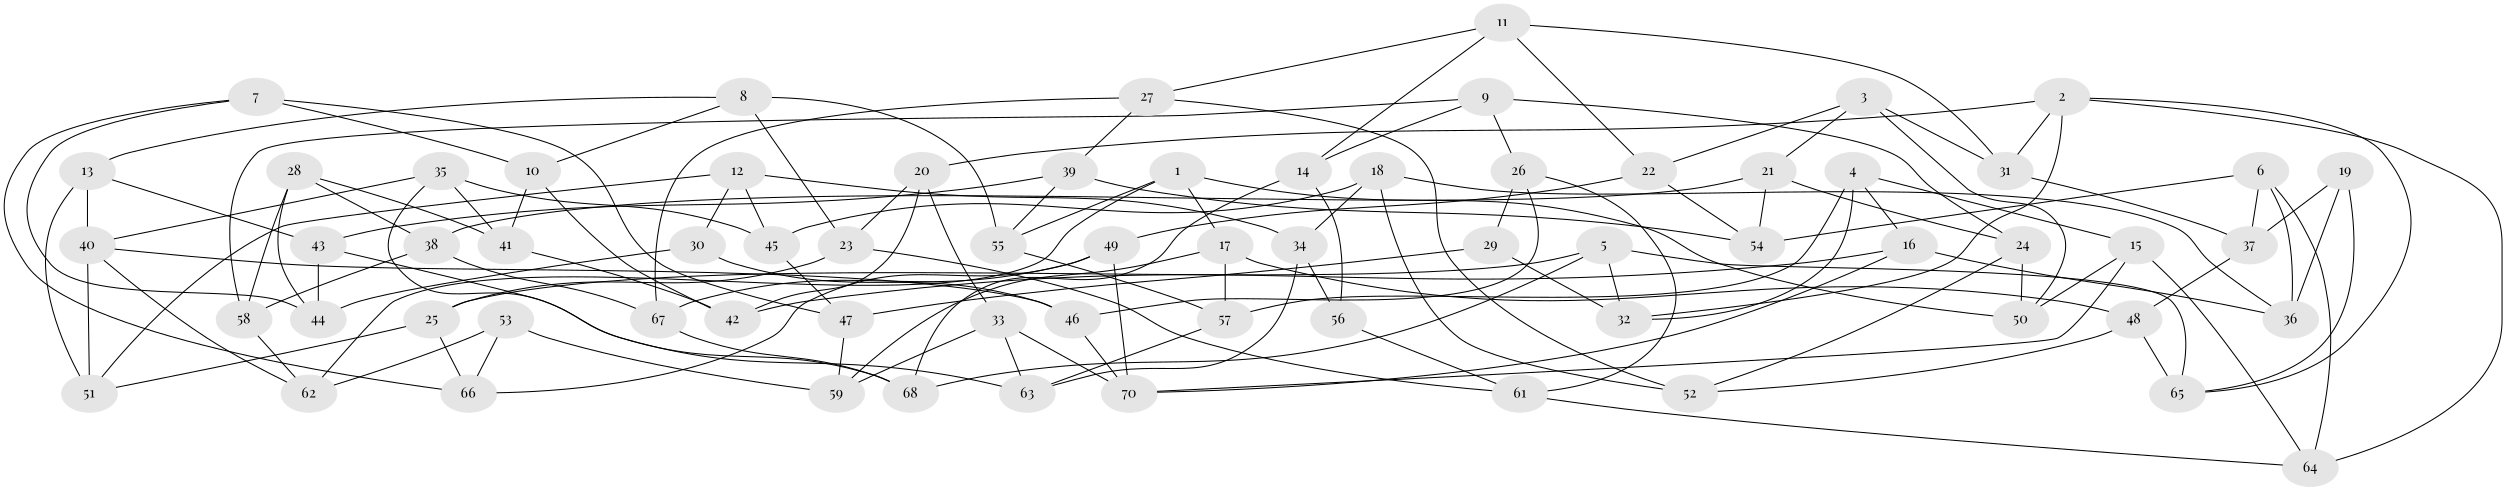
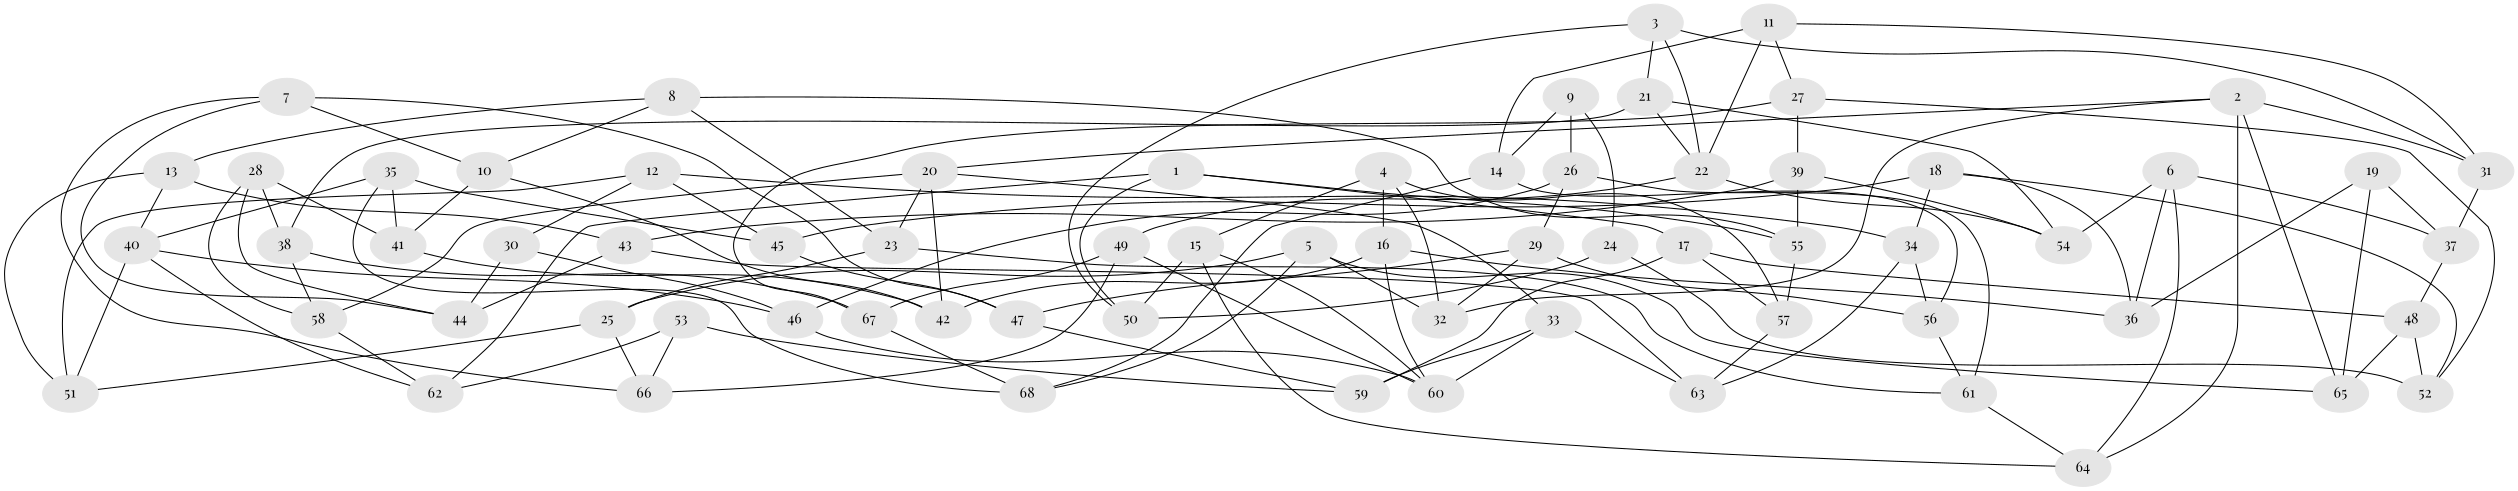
edge "9" -- "58": now "20" -- "58"
edge "21" -- "24": now "21" -- "22"
edge "29" -- "56": added
node "70": label "70" -> "60"
